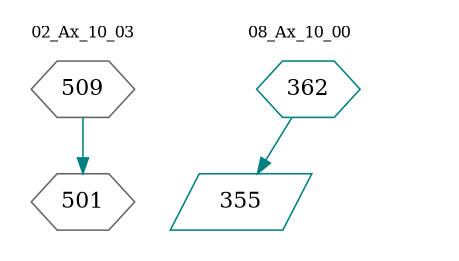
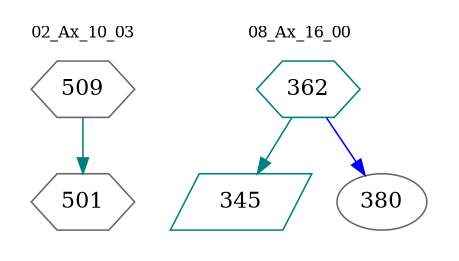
cluster "08_Ax_10_00": label "08_Ax_10_00" -> "08_Ax_16_00"
node "355": label "355" -> "345"
node "380": added
